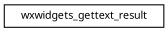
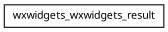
node "wxwidgets_gettext_result": label "wxwidgets_gettext_result" -> "wxwidgets_wxwidgets_result"
